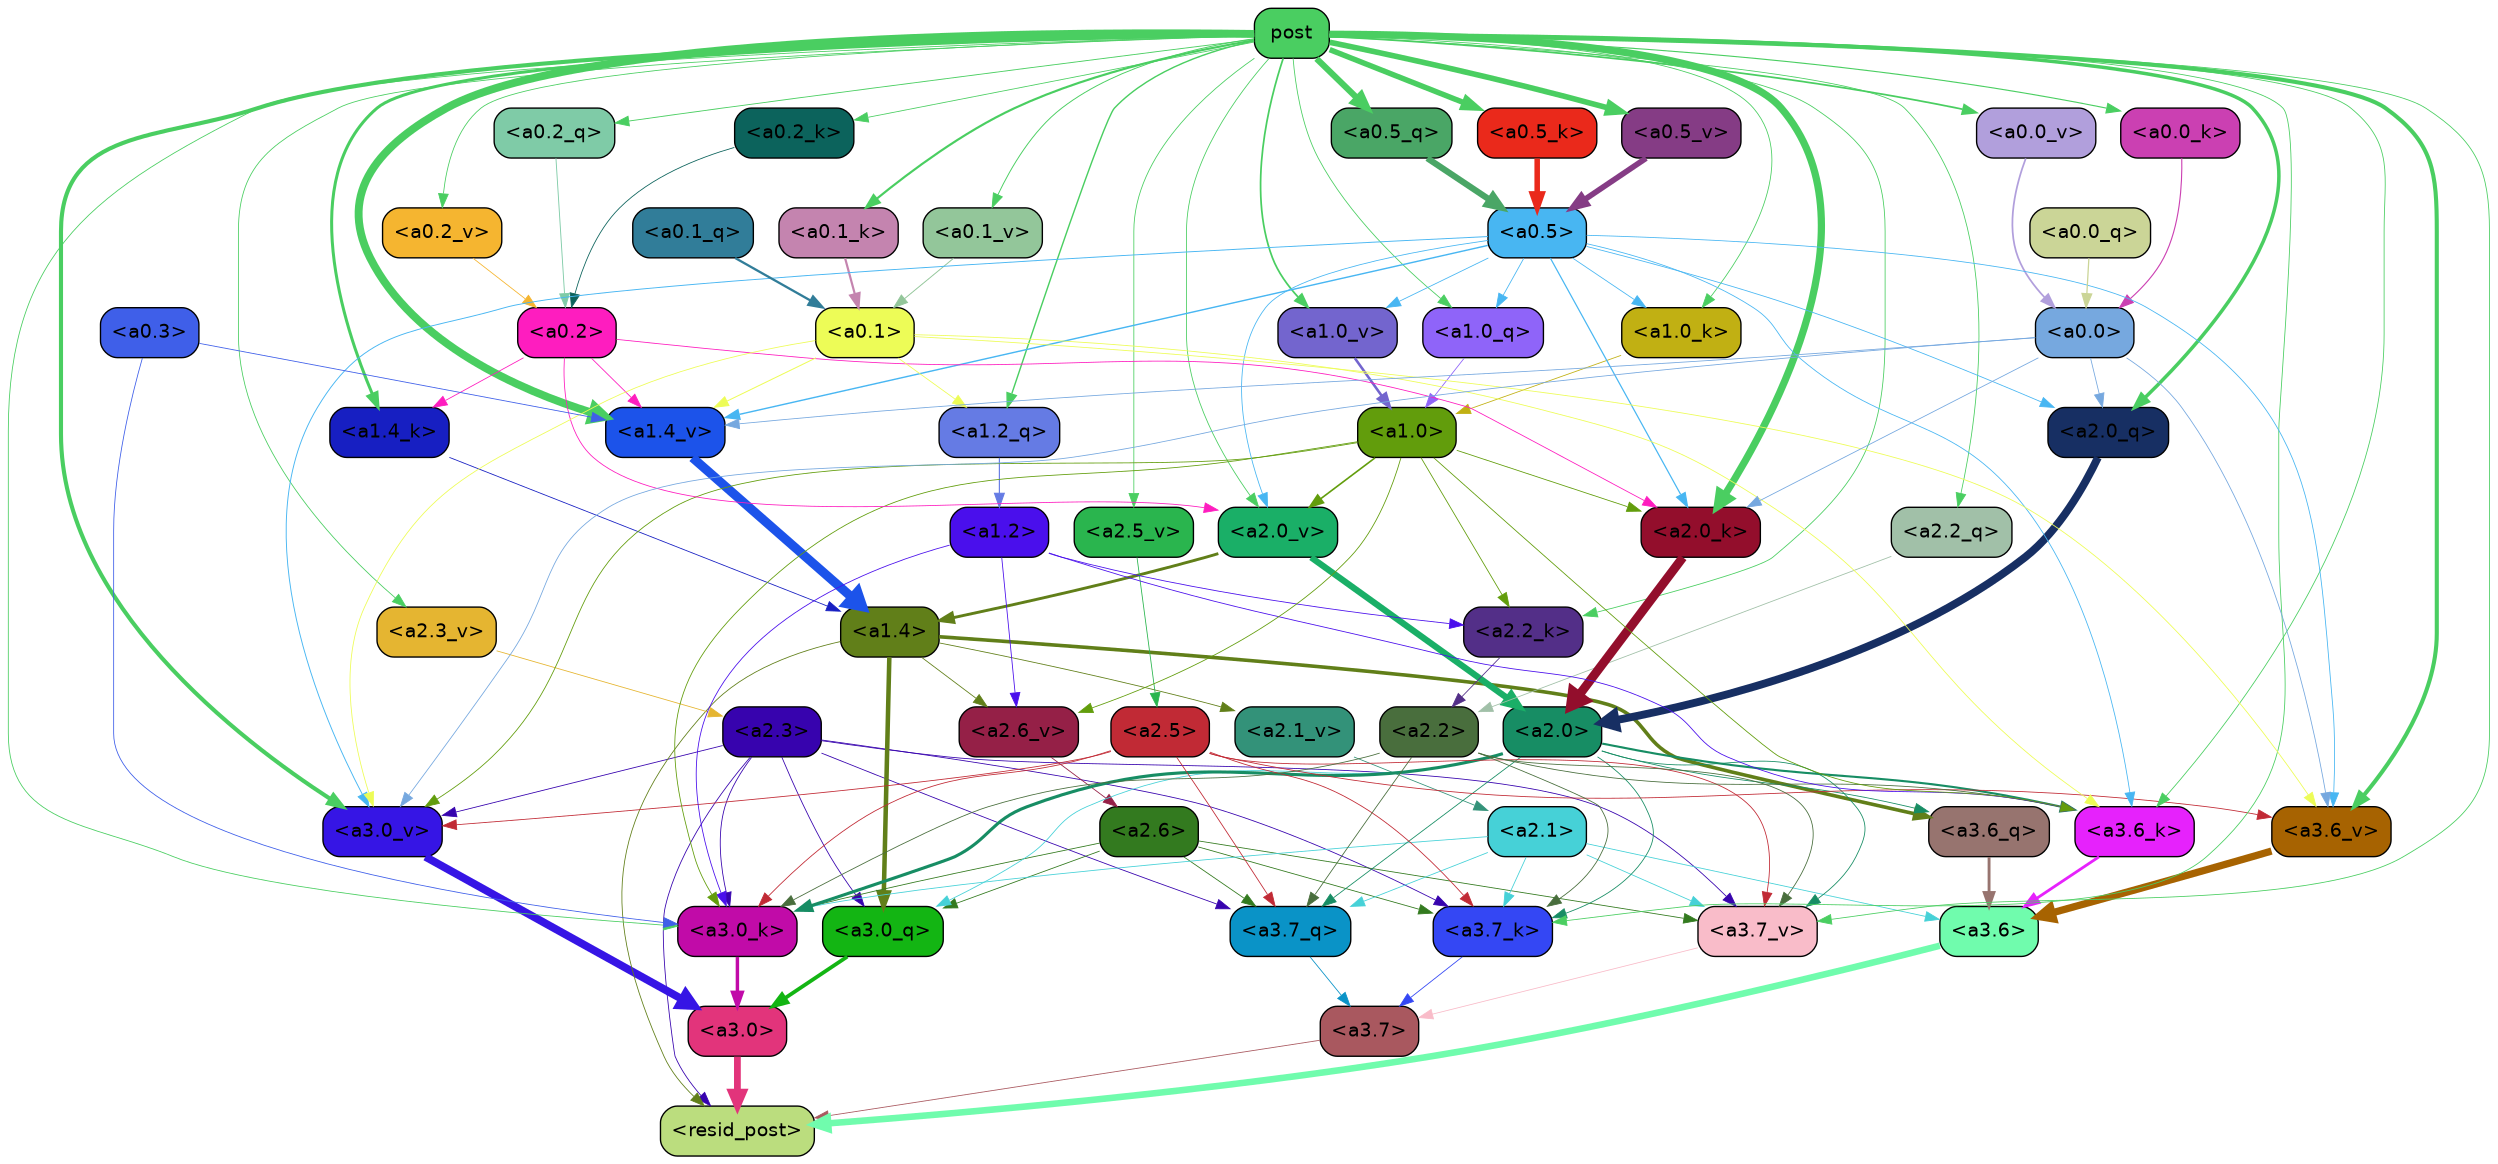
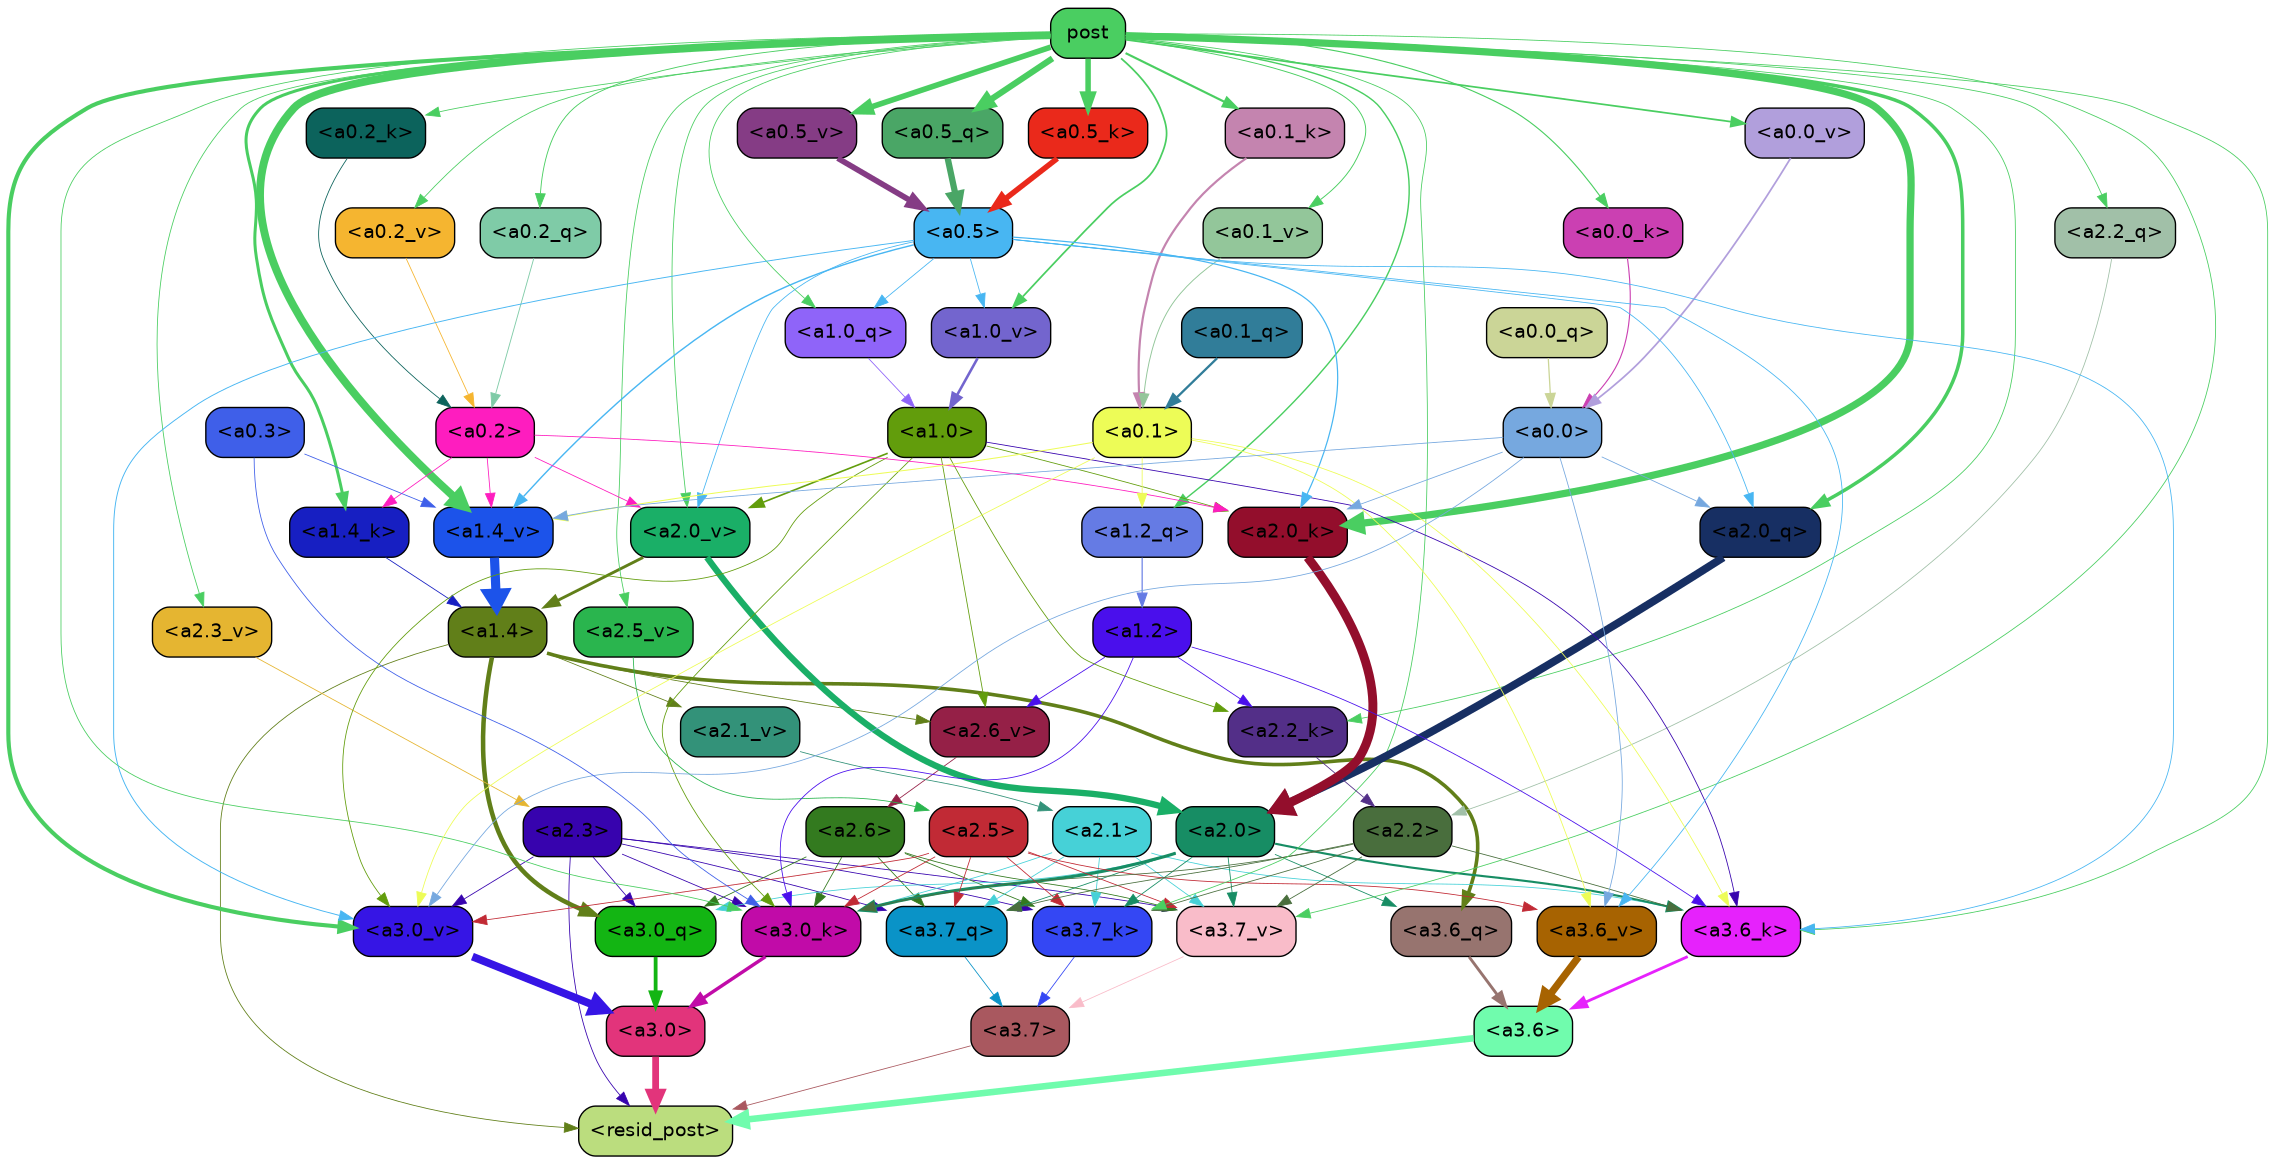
edge "post" -> "<a3.6_v>": removed
node "<a1.0_k>": removed
edge "<a1.0>" -> "<a3.6_k>": color #629d0c -> #3703ae
edge "<a2.1>" -> "<a3.6>": now "<a2.1>" -> "<a3.6_k>"
